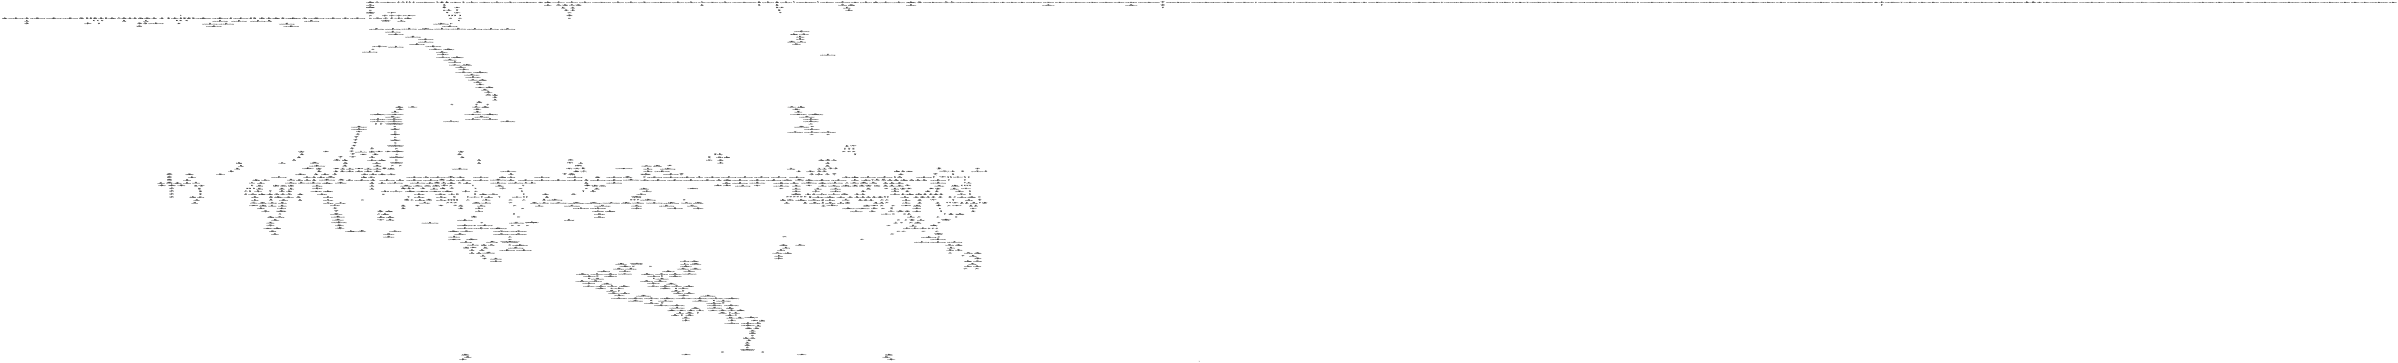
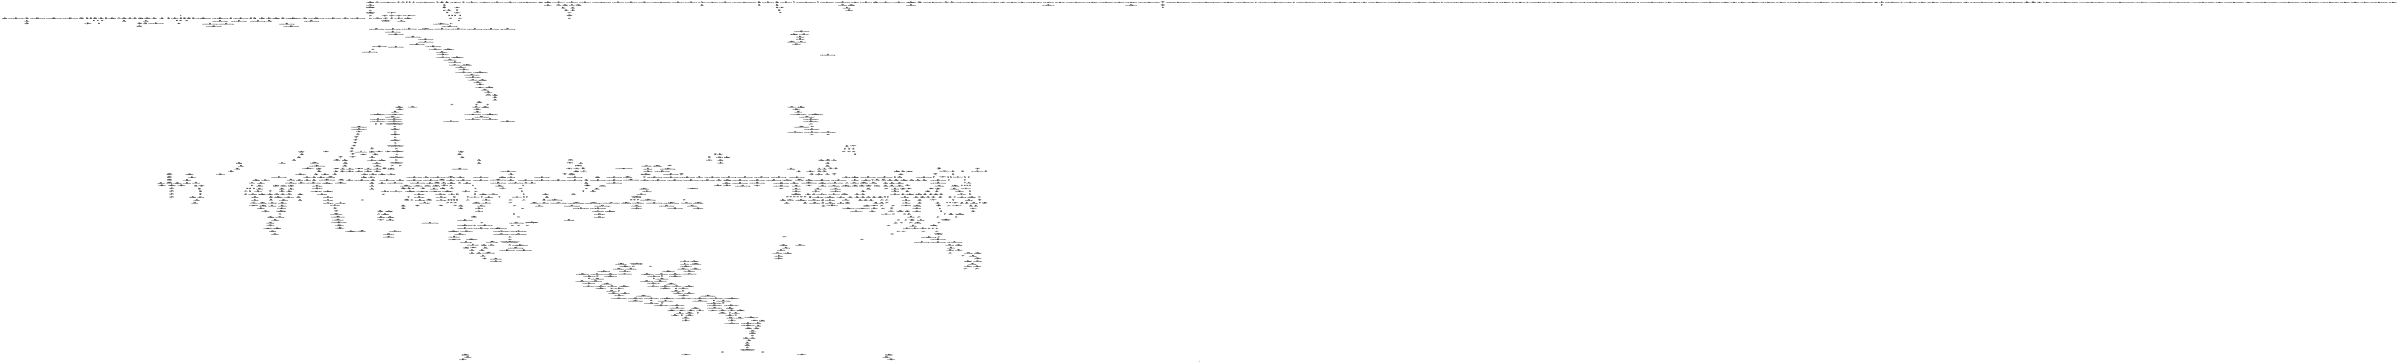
node "NodeID: 114": removed
